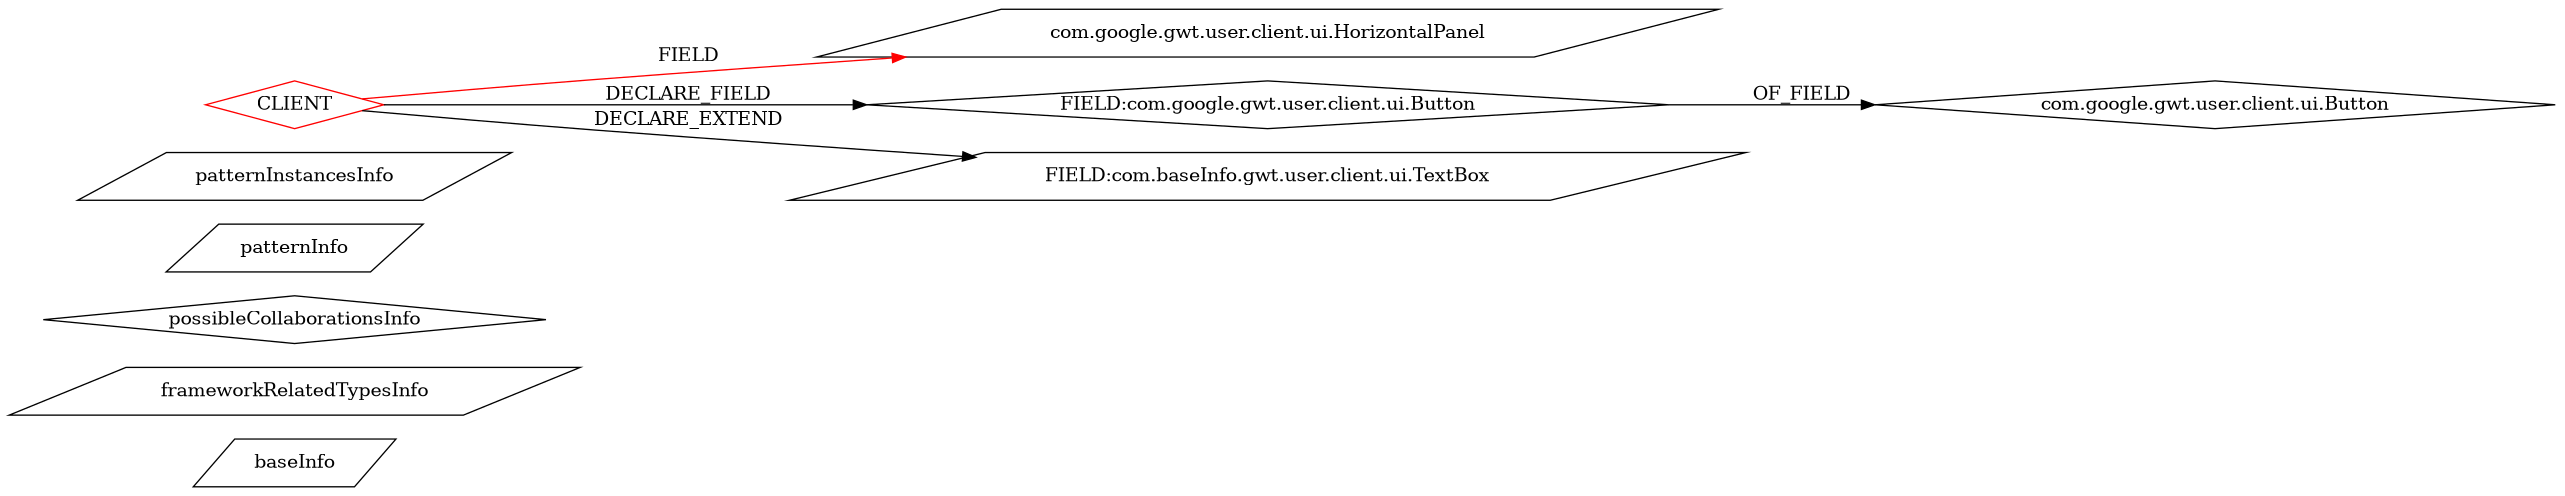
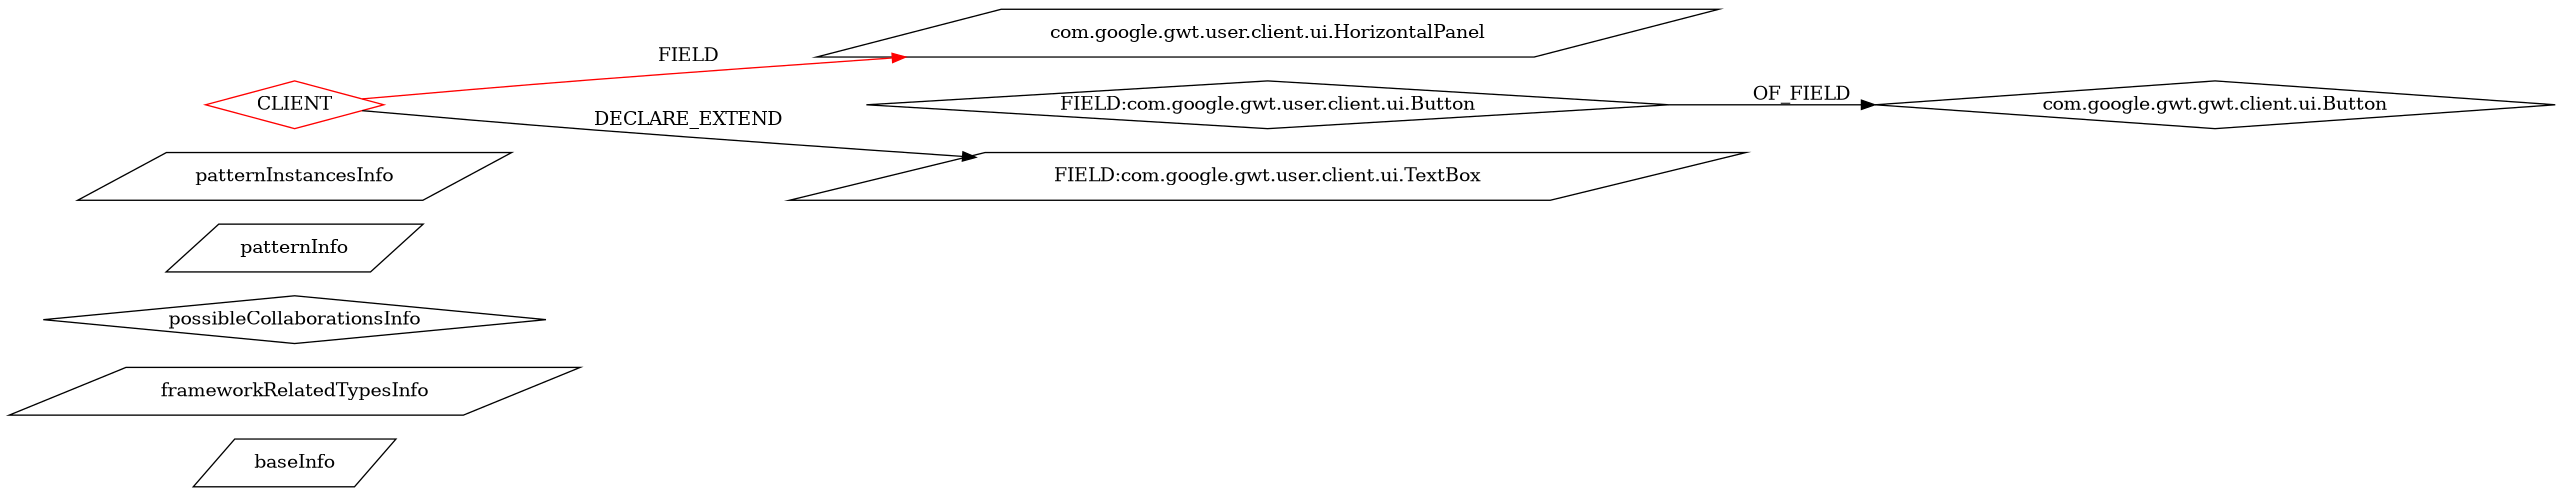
edge "CLIENT" -> "FIELD:com.google.gwt.user.client.ui.Button": removed, label "DECLARE_FIELD"
node "com.google.gwt.user.client.ui.Button": label "com.google.gwt.user.client.ui.Button" -> "com.google.gwt.gwt.client.ui.Button"
node "FIELD:com.baseInfo.gwt.user.client.ui.TextBox": label "FIELD:com.baseInfo.gwt.user.client.ui.TextBox" -> "FIELD:com.google.gwt.user.client.ui.TextBox"
